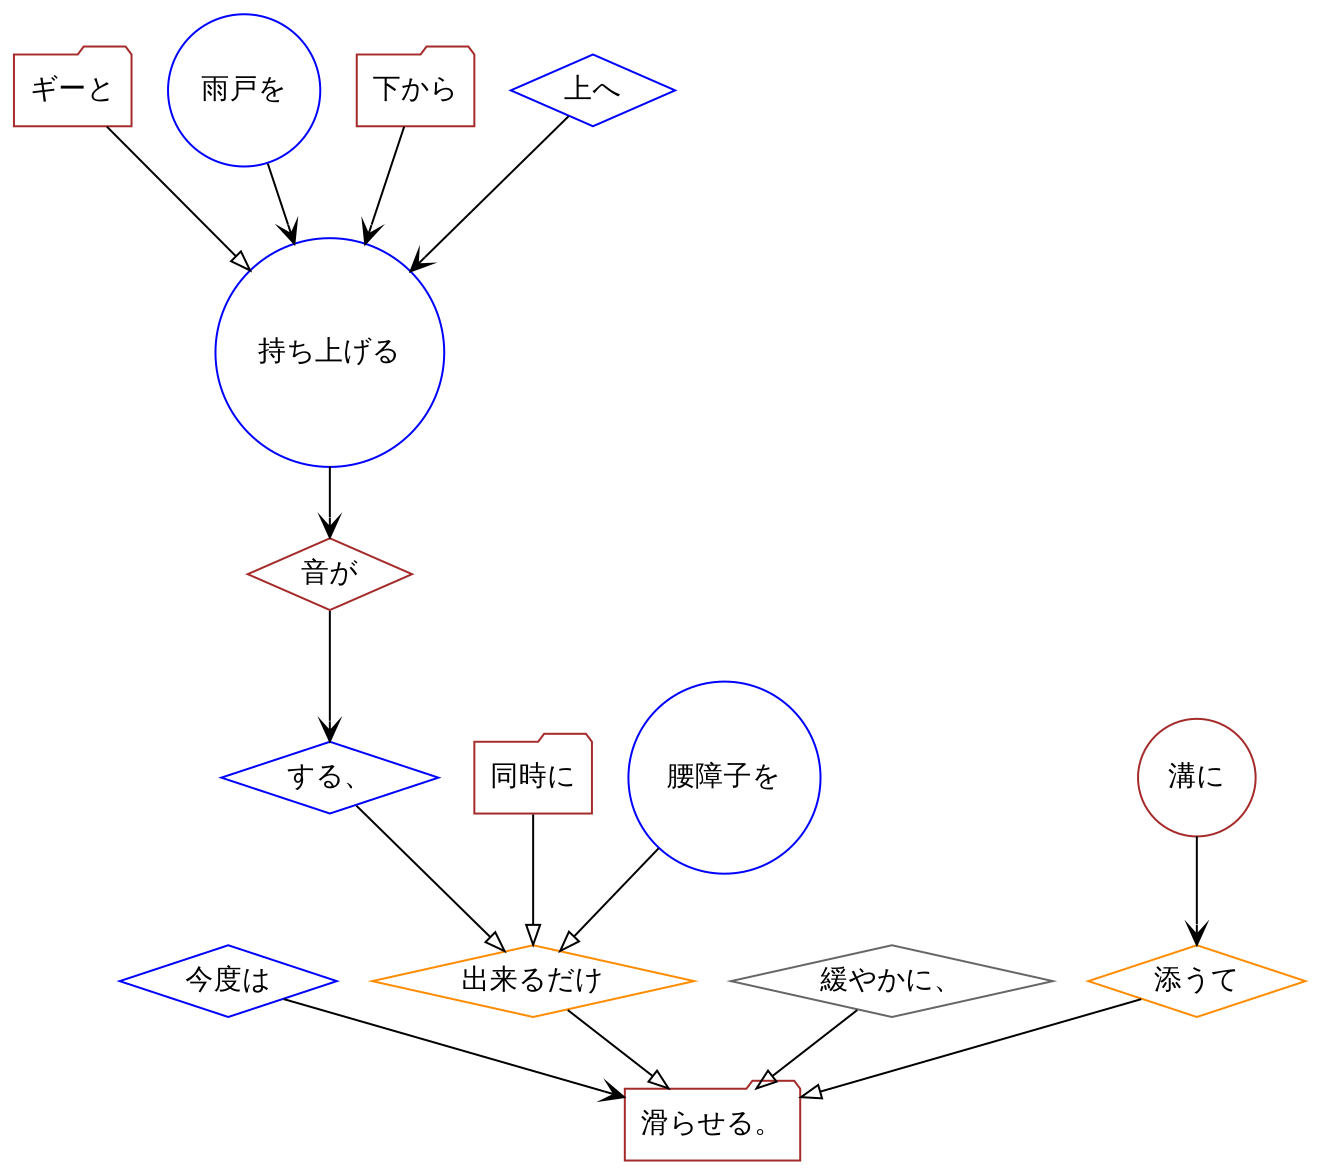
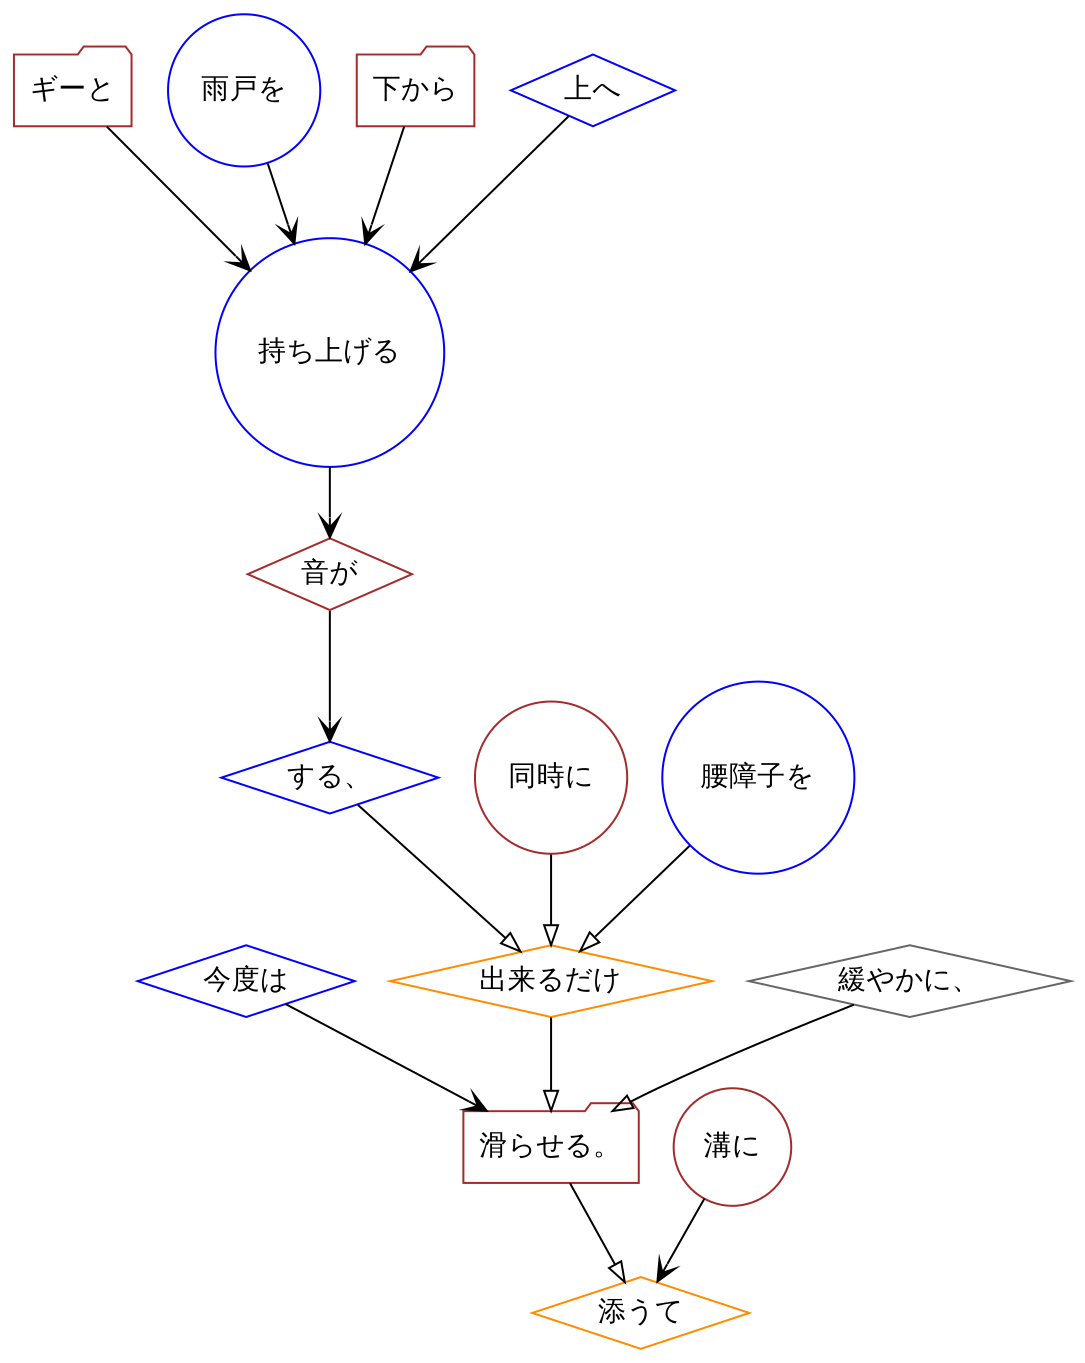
edge "ギーと" -> "持ち上げる": arrowhead onormal -> vee
node "同時に": shape folder -> circle
edge "添うて" -> "滑らせる。": reversed
